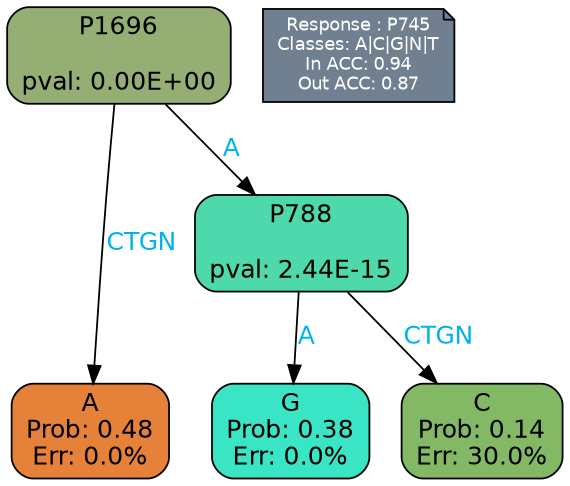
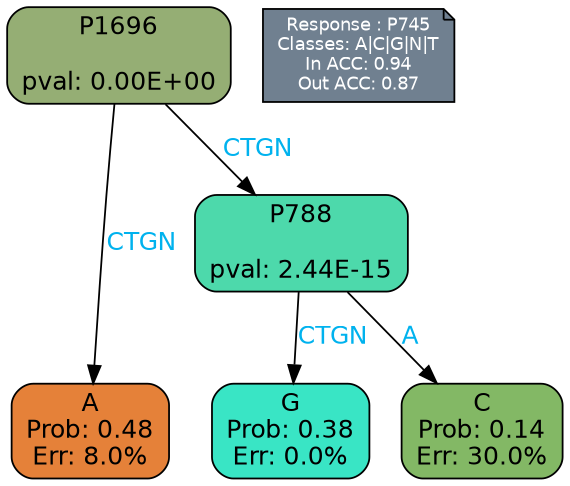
edge "P1696 pval: 0.00E+00" -> "P788 pval: 2.44E-15": label "A" -> "CTGN"
edge "P788 pval: 2.44E-15" -> "G Prob: 0.38 Err: 0.0%": label "A" -> "CTGN"
edge "P788 pval: 2.44E-15" -> "C Prob: 0.14 Err: 30.0%": label "CTGN" -> "A"
node "A Prob: 0.48 Err: 0.0%": label "A Prob: 0.48 Err: 0.0%" -> "A Prob: 0.48 Err: 8.0%"
